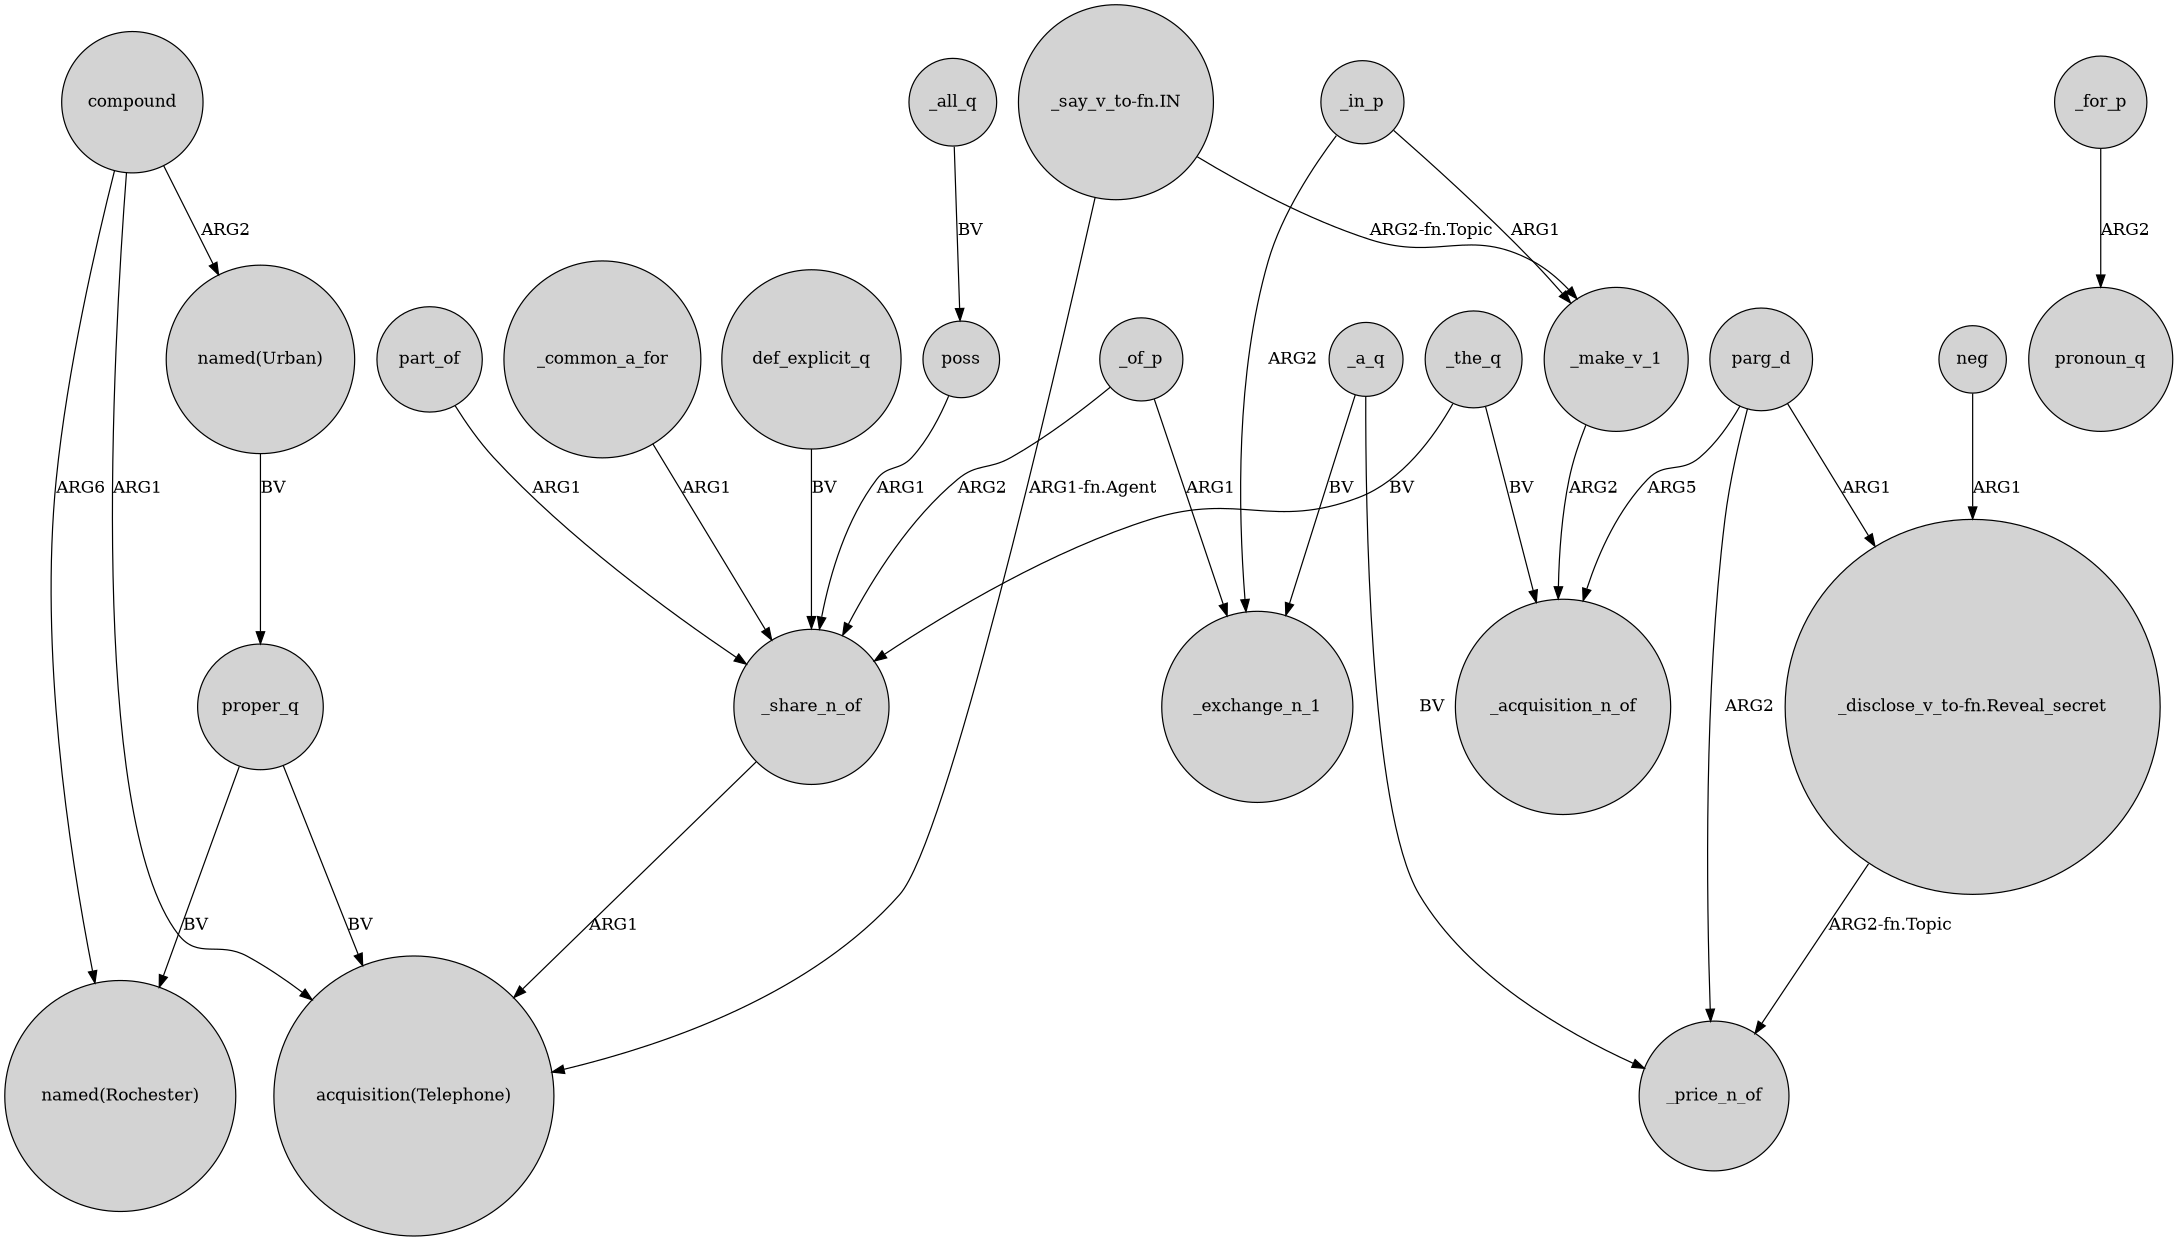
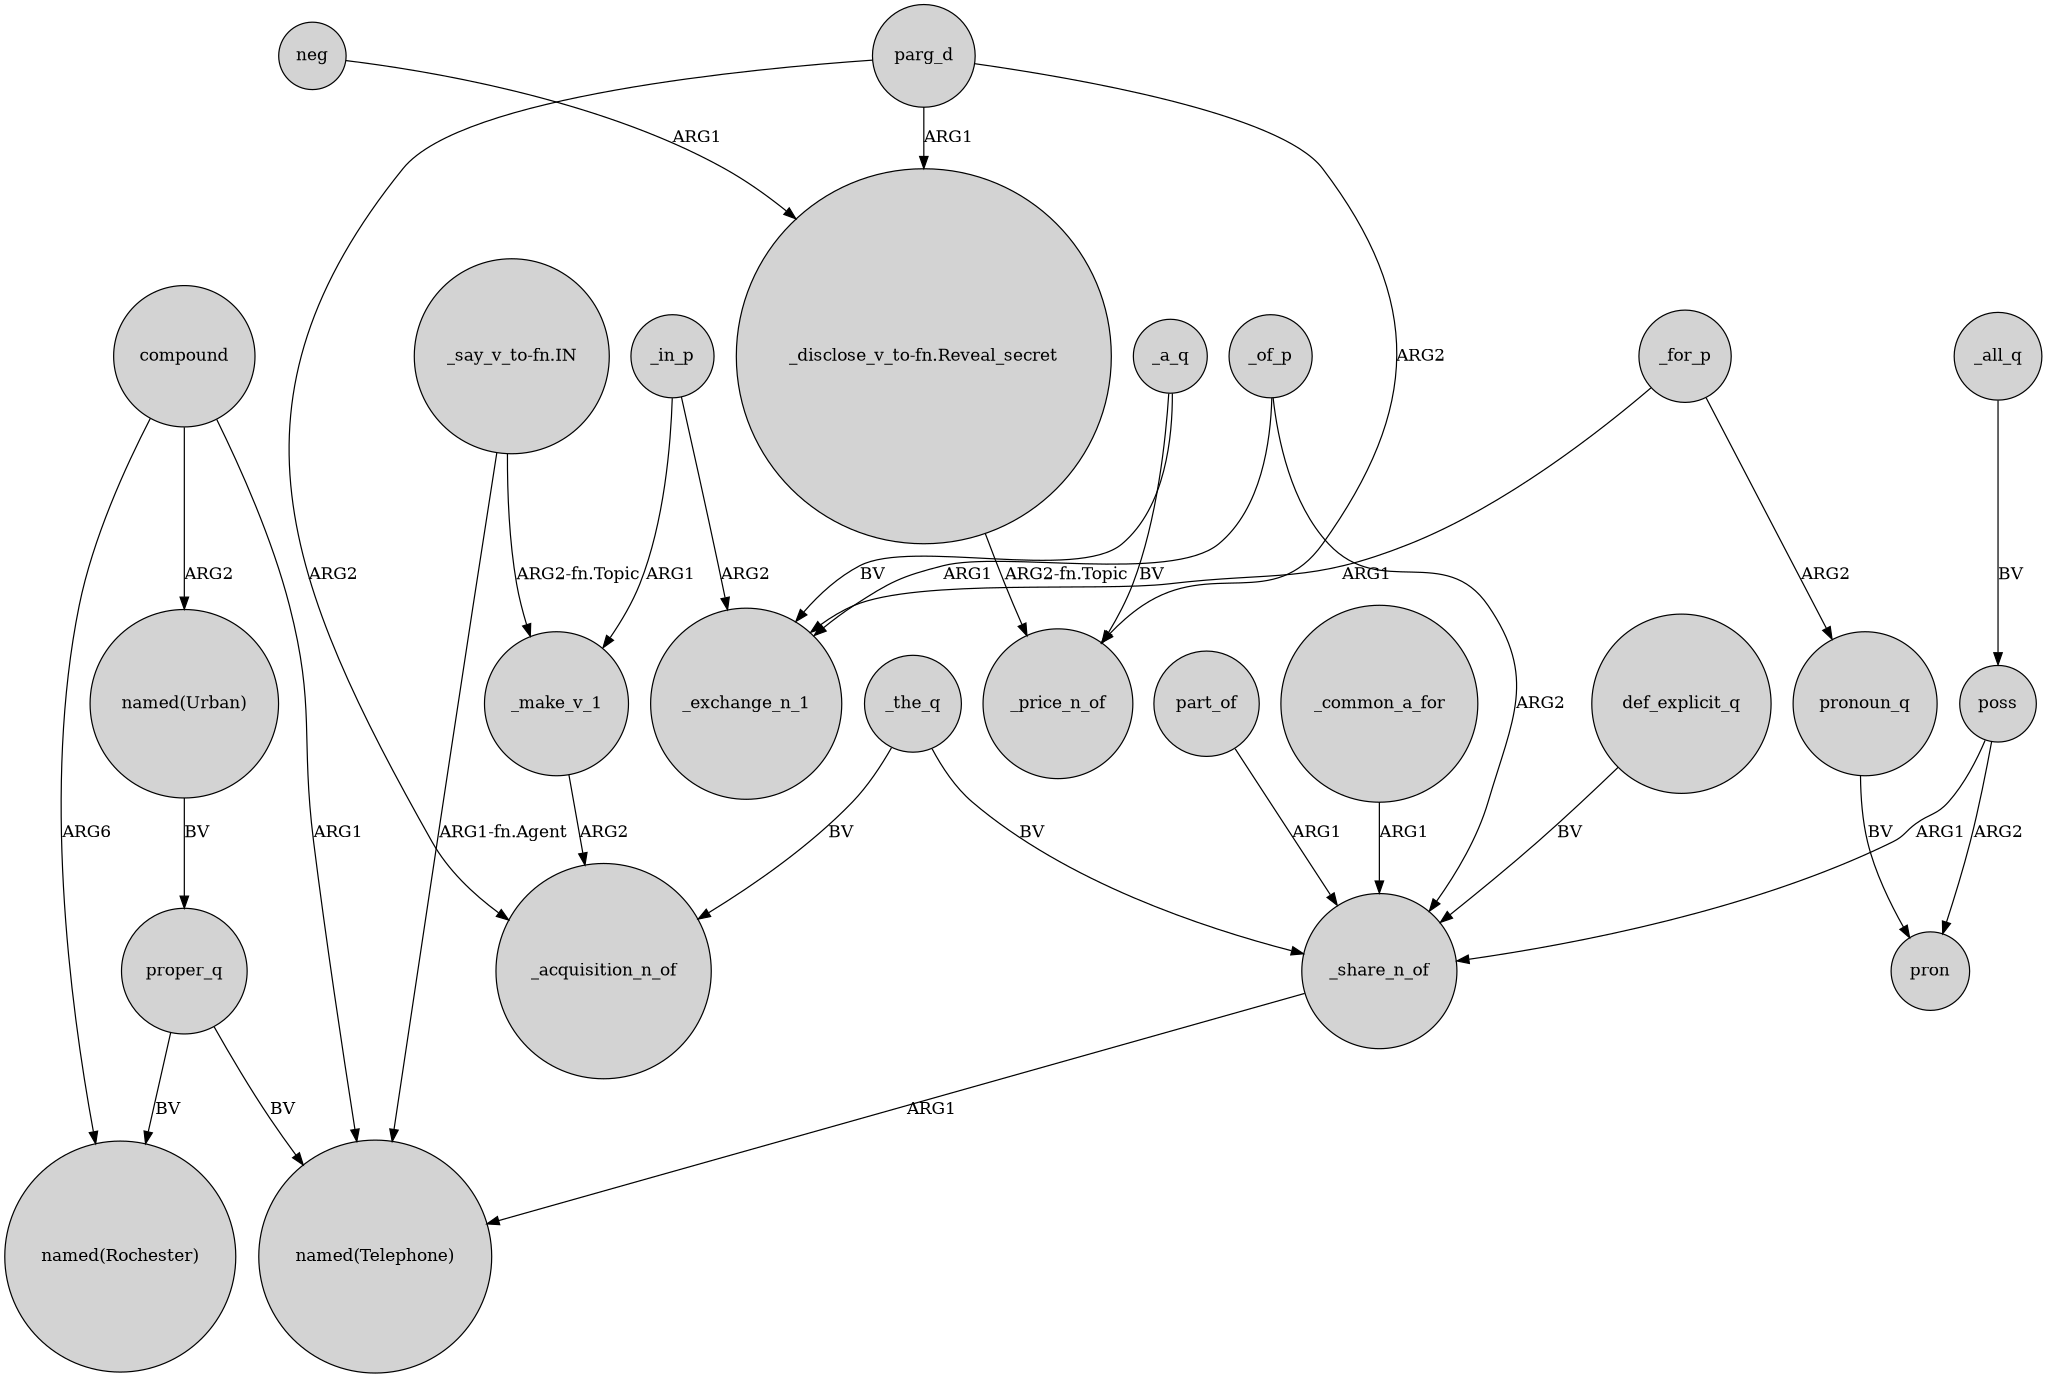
edge "parg_d" -> "_acquisition_n_of": label "ARG5" -> "ARG2"
edge "_for_p" -> "_exchange_n_1": added, label "ARG1"
node "pron": added
node "acquisition(Telephone)": label "acquisition(Telephone)" -> "named(Telephone)"
